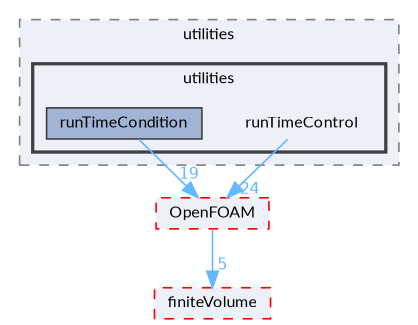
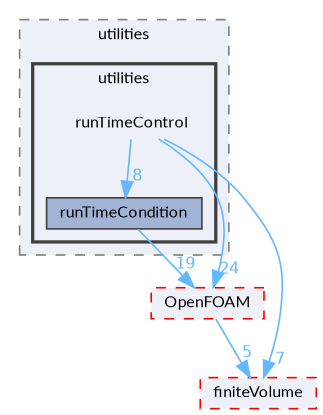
edge "runTimeControl" -> "runTimeCondition": added
edge "runTimeControl" -> "finiteVolume": added
